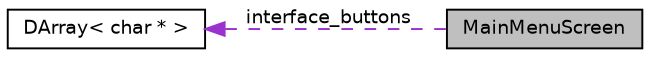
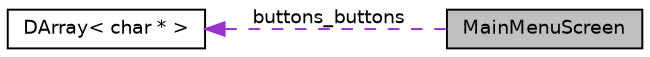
edge "MainMenuScreen" -> "DArray< char * >": label " interface_buttons" -> " buttons_buttons"
